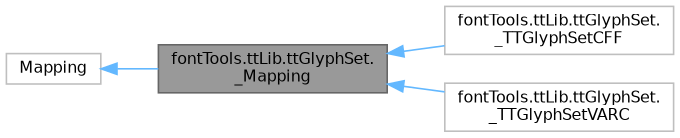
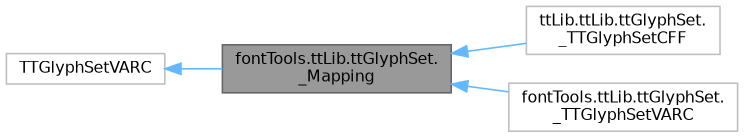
node "fontTools.ttLib.ttGlyphSet. _TTGlyphSetCFF": label "fontTools.ttLib.ttGlyphSet. _TTGlyphSetCFF" -> "ttLib.ttLib.ttGlyphSet. _TTGlyphSetCFF"
node "Mapping": label "Mapping" -> "TTGlyphSetVARC"
